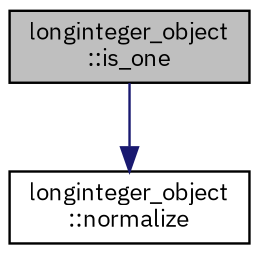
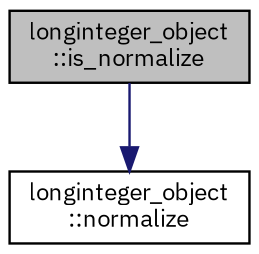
node "longinteger_object ::is_one": label "longinteger_object ::is_one" -> "longinteger_object ::is_normalize"
